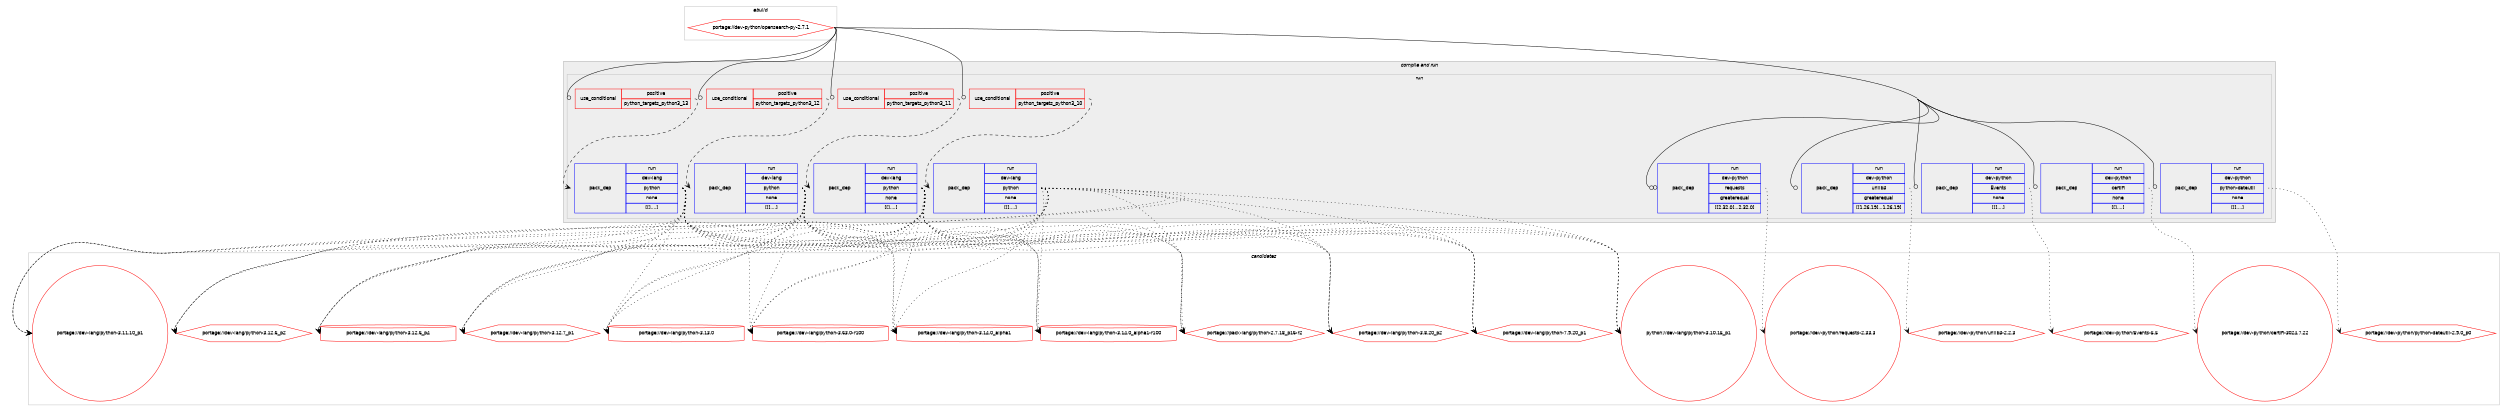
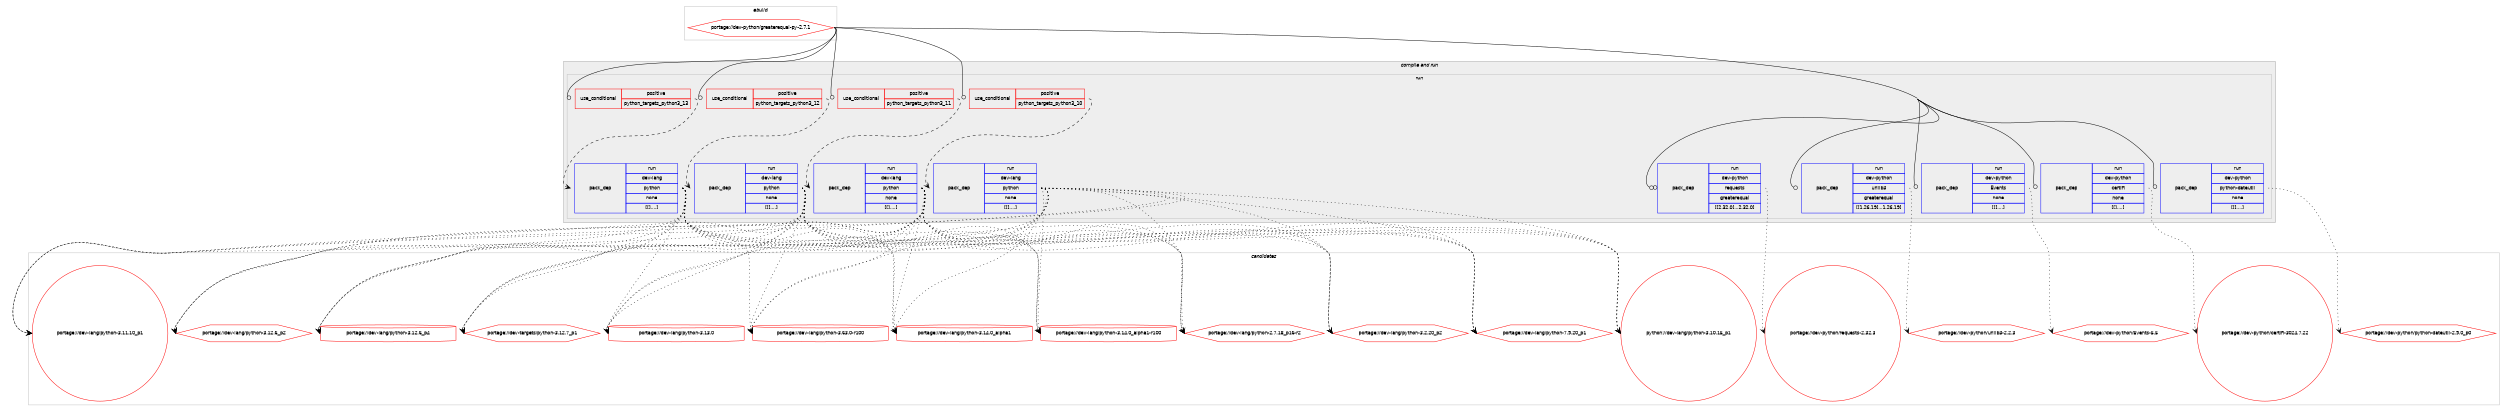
node "portage://dev-python/opensearch-py-2.7.1": label "portage://dev-python/opensearch-py-2.7.1" -> "portage://dev-python/greaterequal-py-2.7.1"
node "portage://dev-lang/python-3.12.7_p1": label "portage://dev-lang/python-3.12.7_p1" -> "portage://dev-targets/python-3.12.7_p1"
node "portage://pack-lang/python-2.7.18_p16-r2": label "portage://pack-lang/python-2.7.18_p16-r2" -> "portage://dev-lang/python-2.7.18_p16-r2"
node "portage://dev-lang/python-3.8.20_p2": label "portage://dev-lang/python-3.8.20_p2" -> "portage://dev-lang/python-3.2.20_p2"
node "portage://dev-python/requests-2.33.3": label "portage://dev-python/requests-2.33.3" -> "portage://dev-python/requests-2.32.3"
